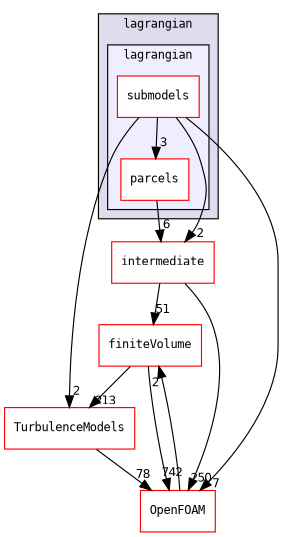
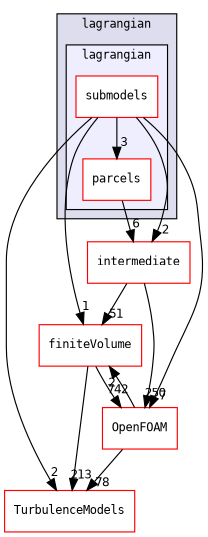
edge "submodels" -> "finiteVolume": added
edge "TurbulenceModels" -> "OpenFOAM": reversed
